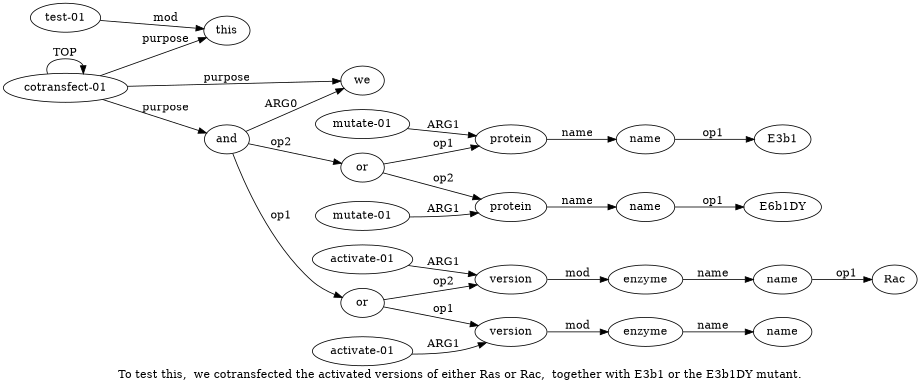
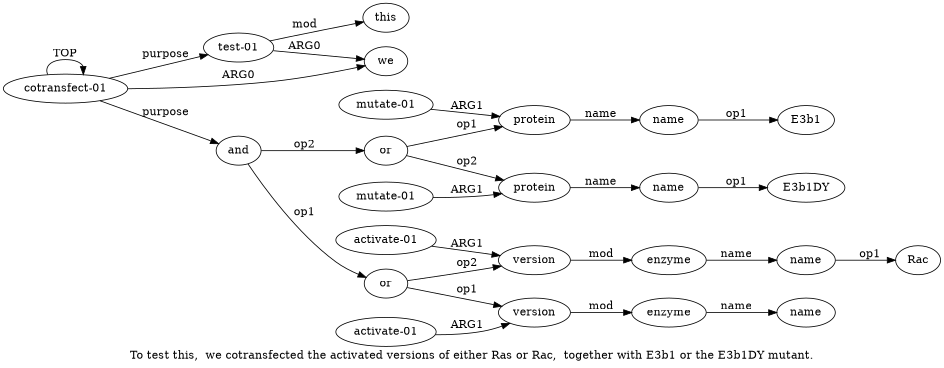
edge "cotransfect-01" -> "this": now "cotransfect-01" -> "test-01"
edge "cotransfect-01" -> "we": label "purpose" -> "ARG0"
edge "and" -> "we": now "test-01" -> "we"
node "E6b1DY": label "E6b1DY" -> "E3b1DY"
